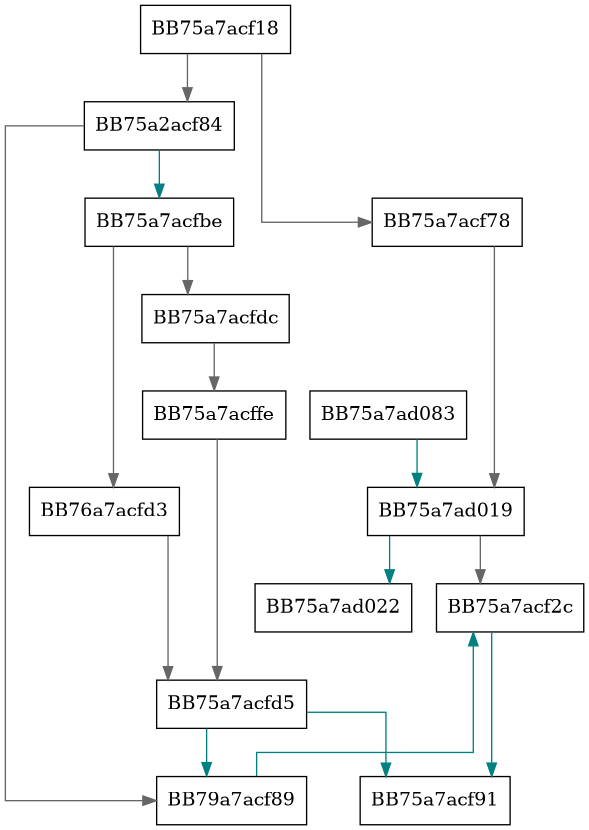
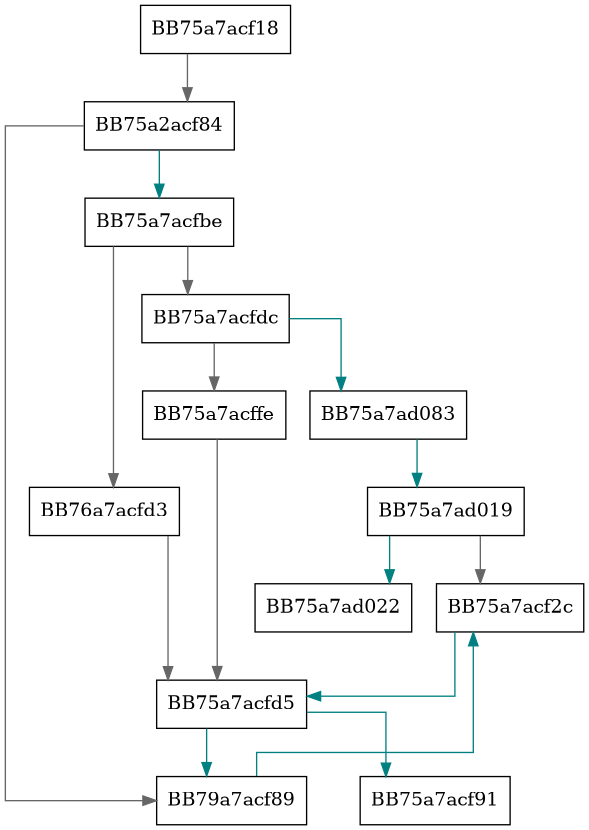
node "BB75a7acf78": removed
edge "BB75a7acfdc" -> "BB75a7ad083": added
edge "BB75a7acf2c" -> "BB75a7acf91": now "BB75a7acf2c" -> "BB75a7acfd5"
